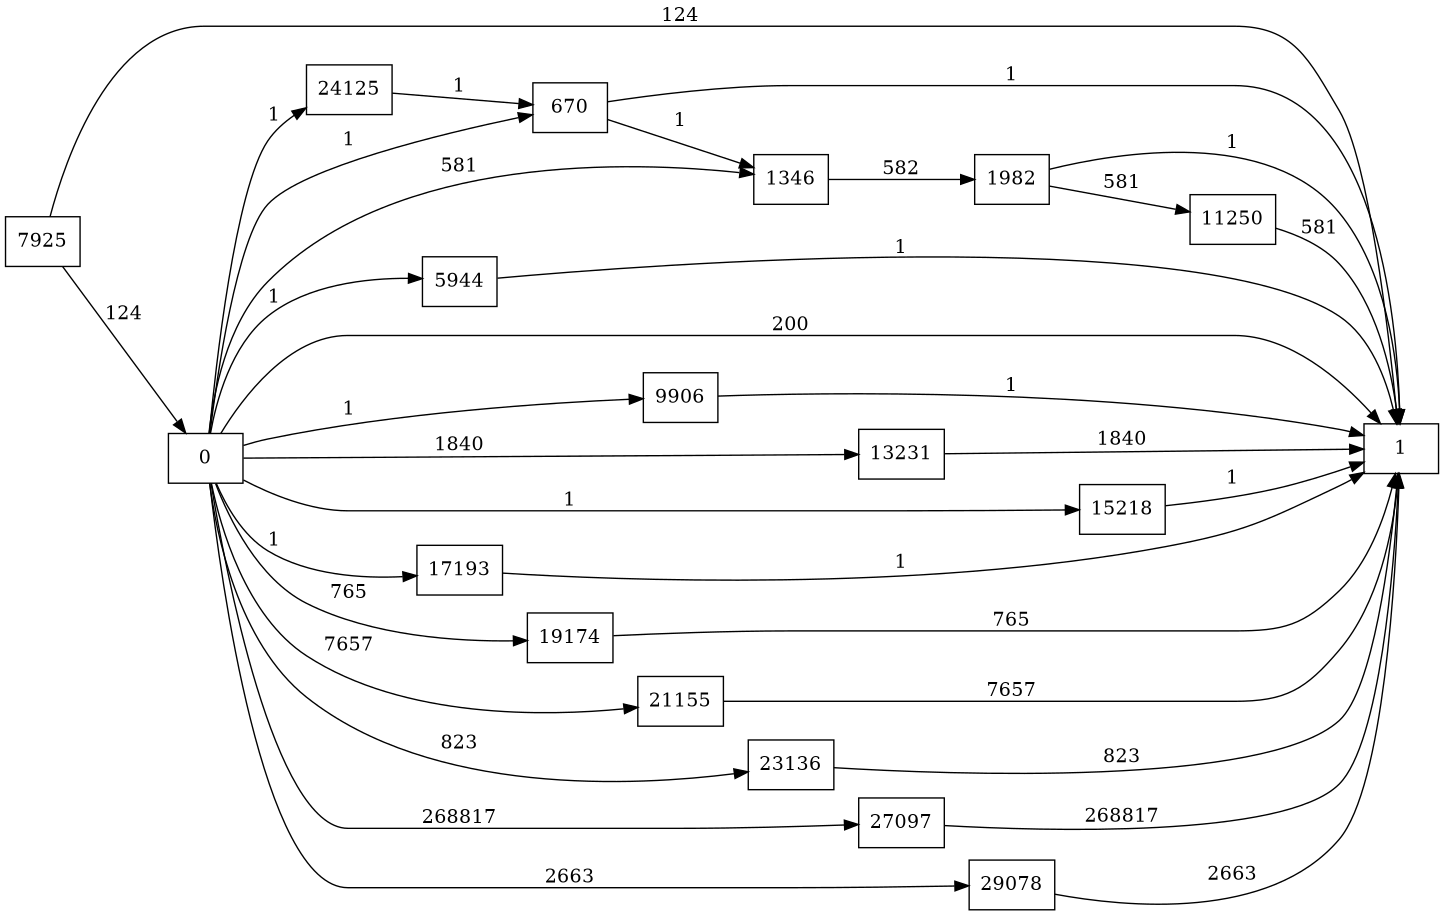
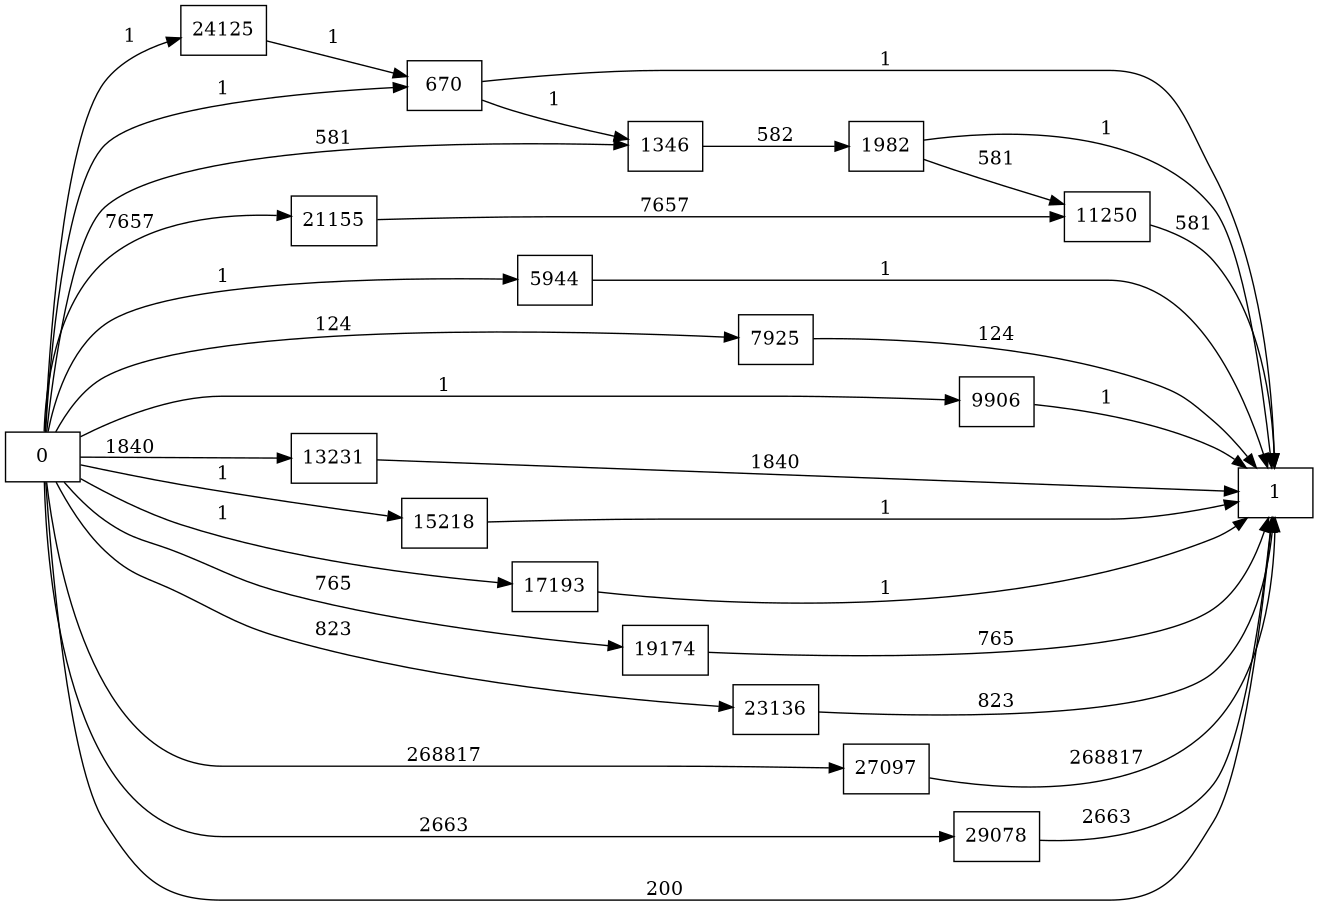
edge "7925" -> "0": reversed
edge "21155" -> "1": now "21155" -> "11250"
